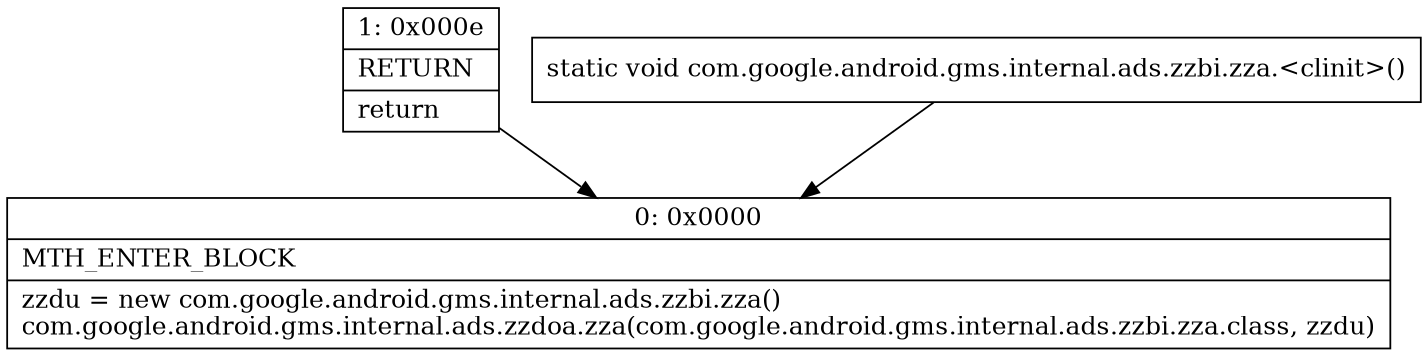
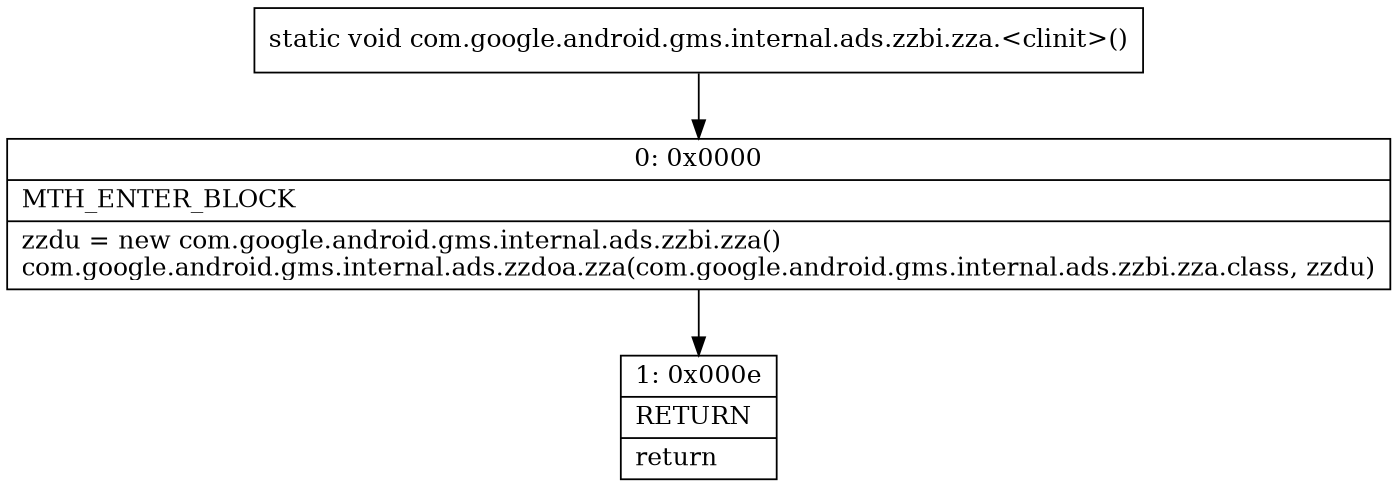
edge "1: 0x000e" -> "0: 0x0000": reversed
